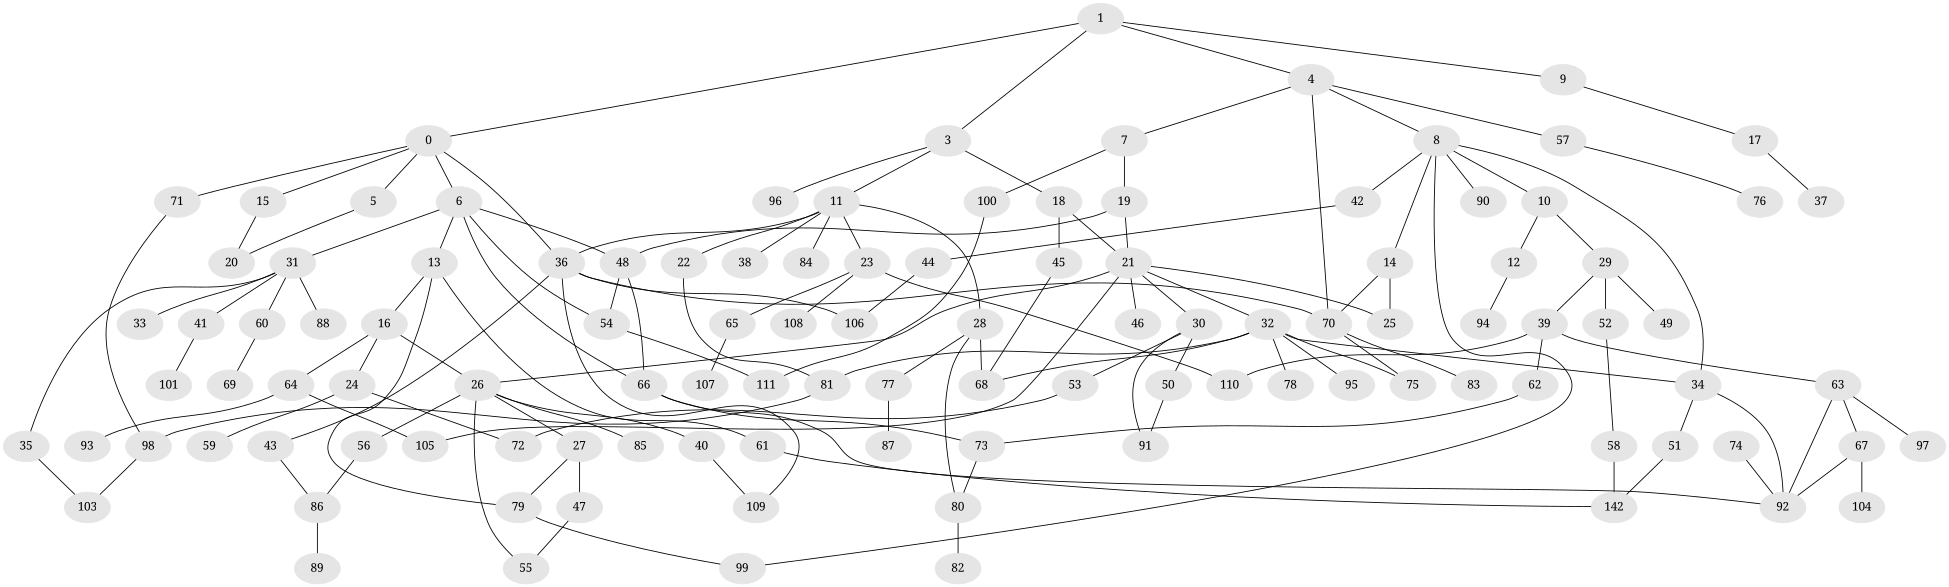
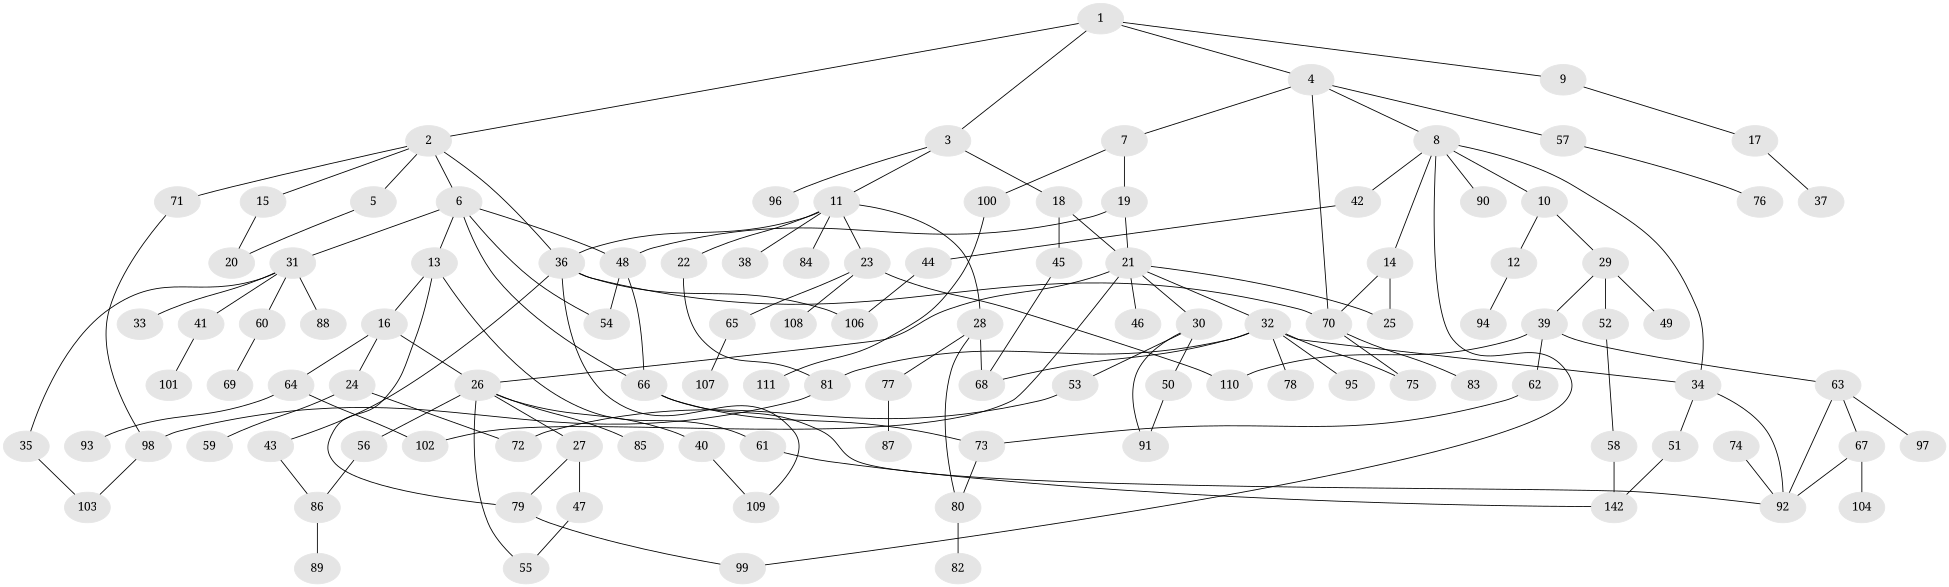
node "0": label "0" -> "2"
edge "54" -- "111": removed
node "105": label "105" -> "102"
